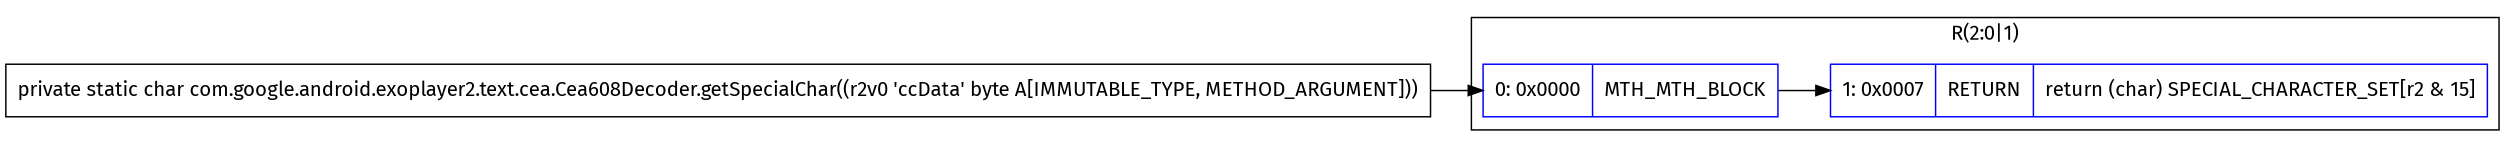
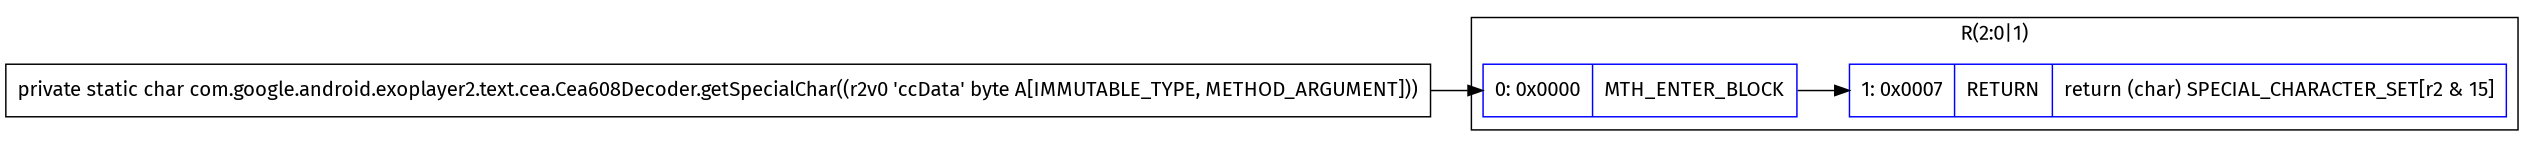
node "0: 0x0000": text "MTH_MTH_BLOCK" -> "MTH_ENTER_BLOCK"
